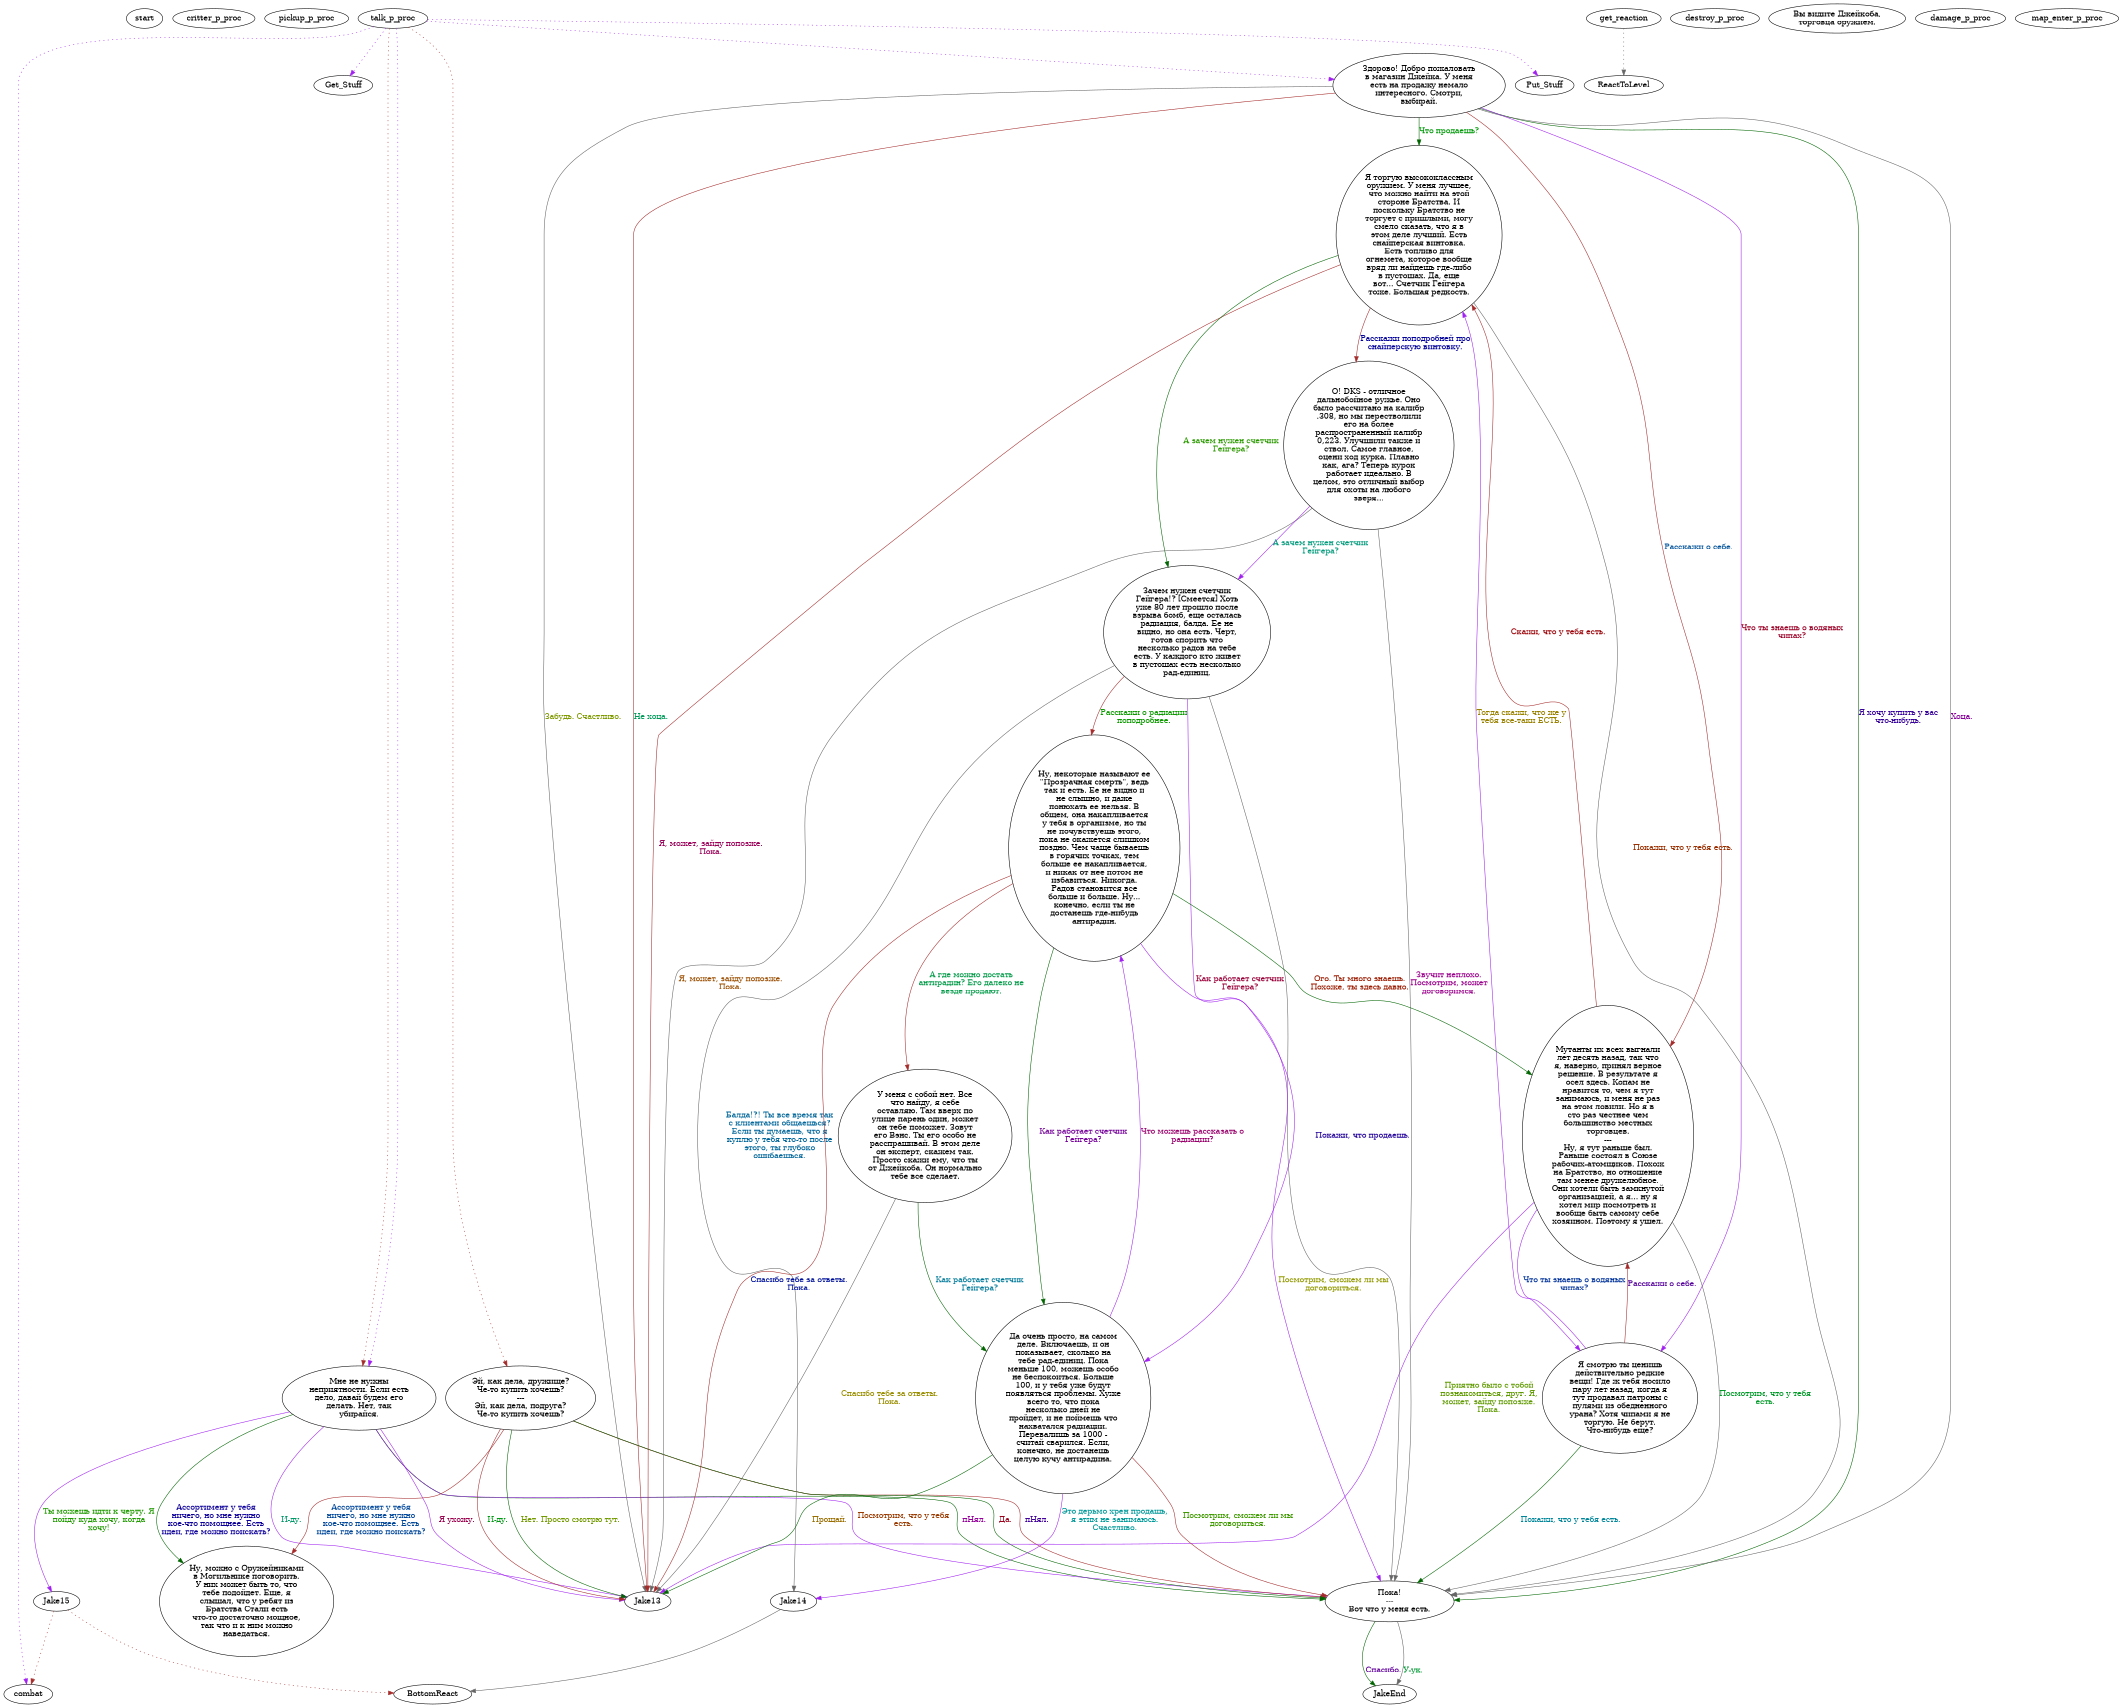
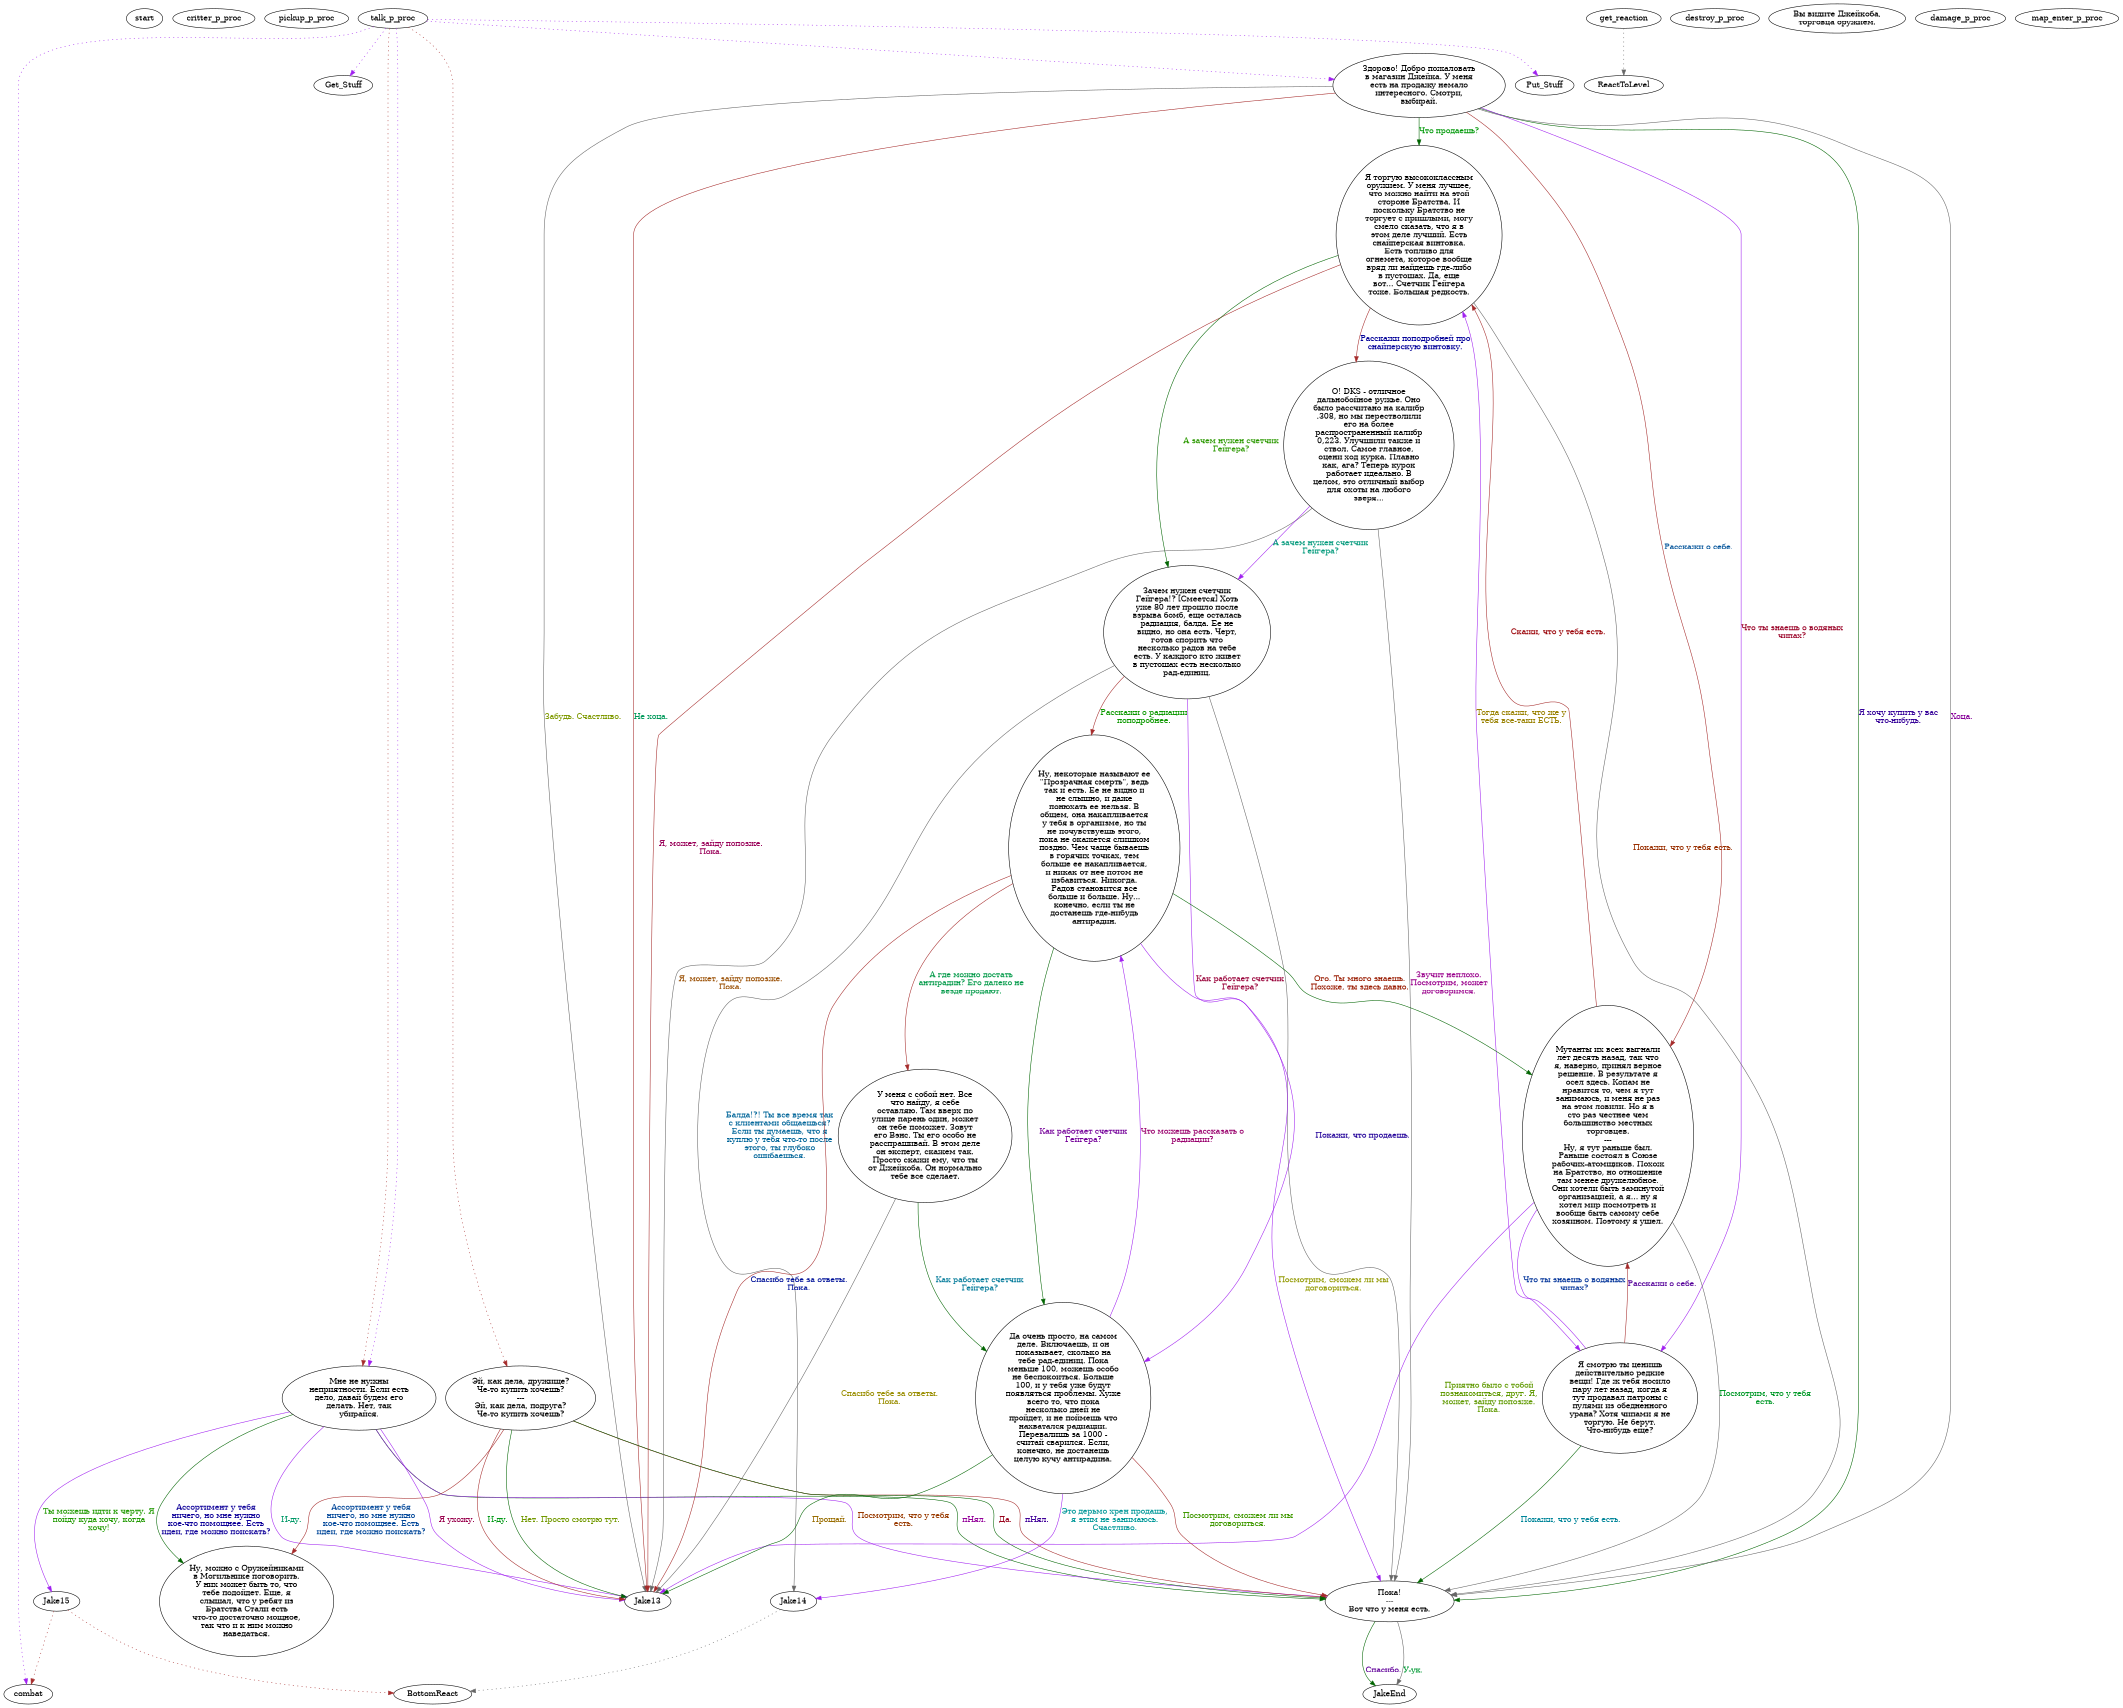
edge "Jake14" -> "BottomReact": style solid -> dotted
